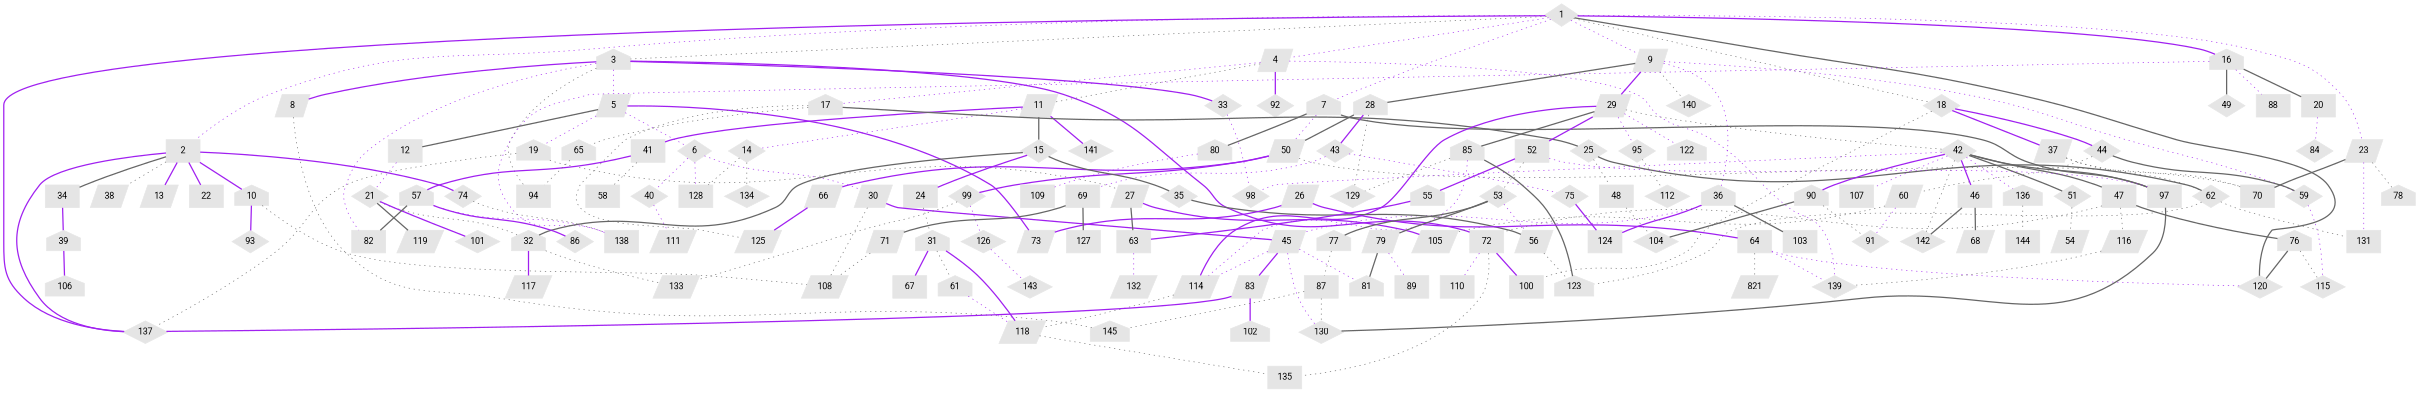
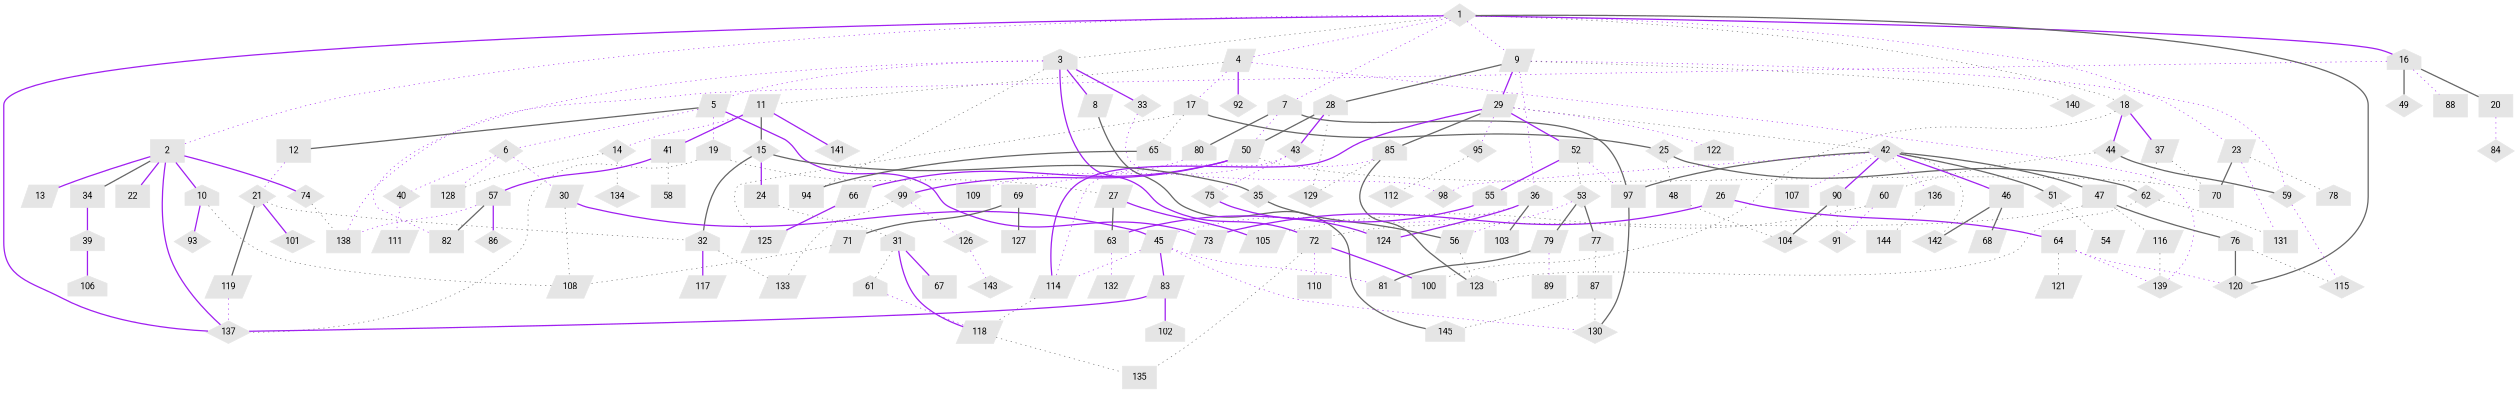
edge "65" -- "94": style dotted -> bold
node "38": removed
node "821": label "821" -> "121"
edge "119" -- "137": added
edge "8" -- "145": style dotted -> bold
